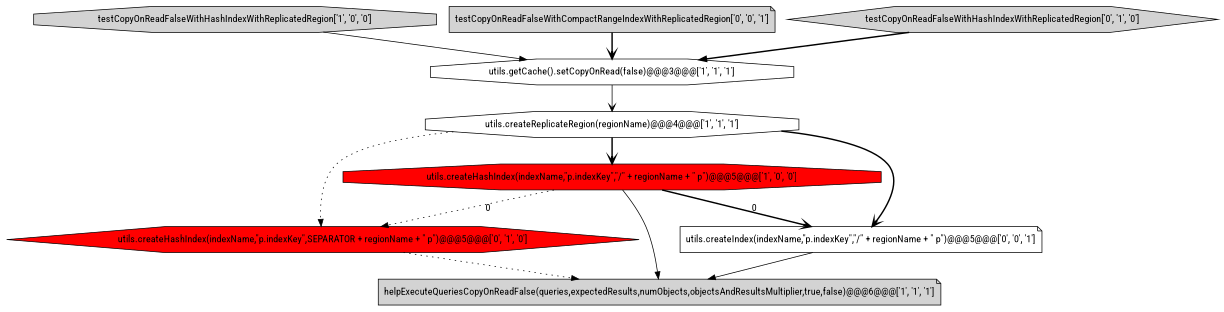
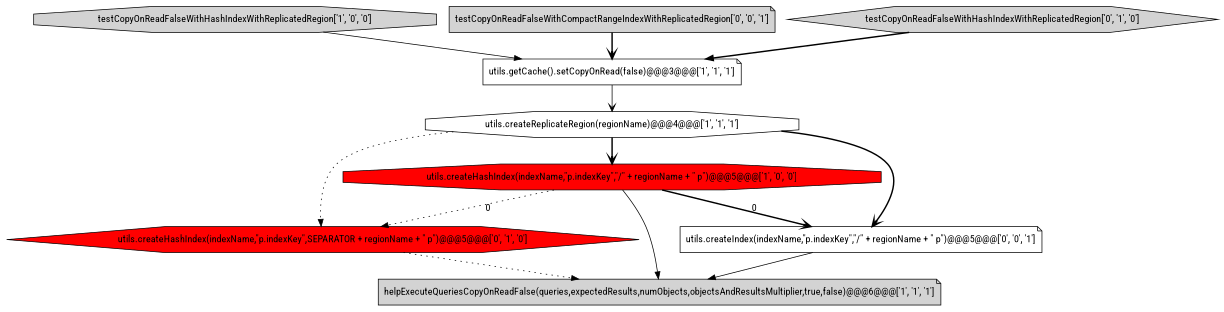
node "utils.getCache().setCopyOnRead(false)@@@3@@@['1', '1', '1']": shape octagon -> note
